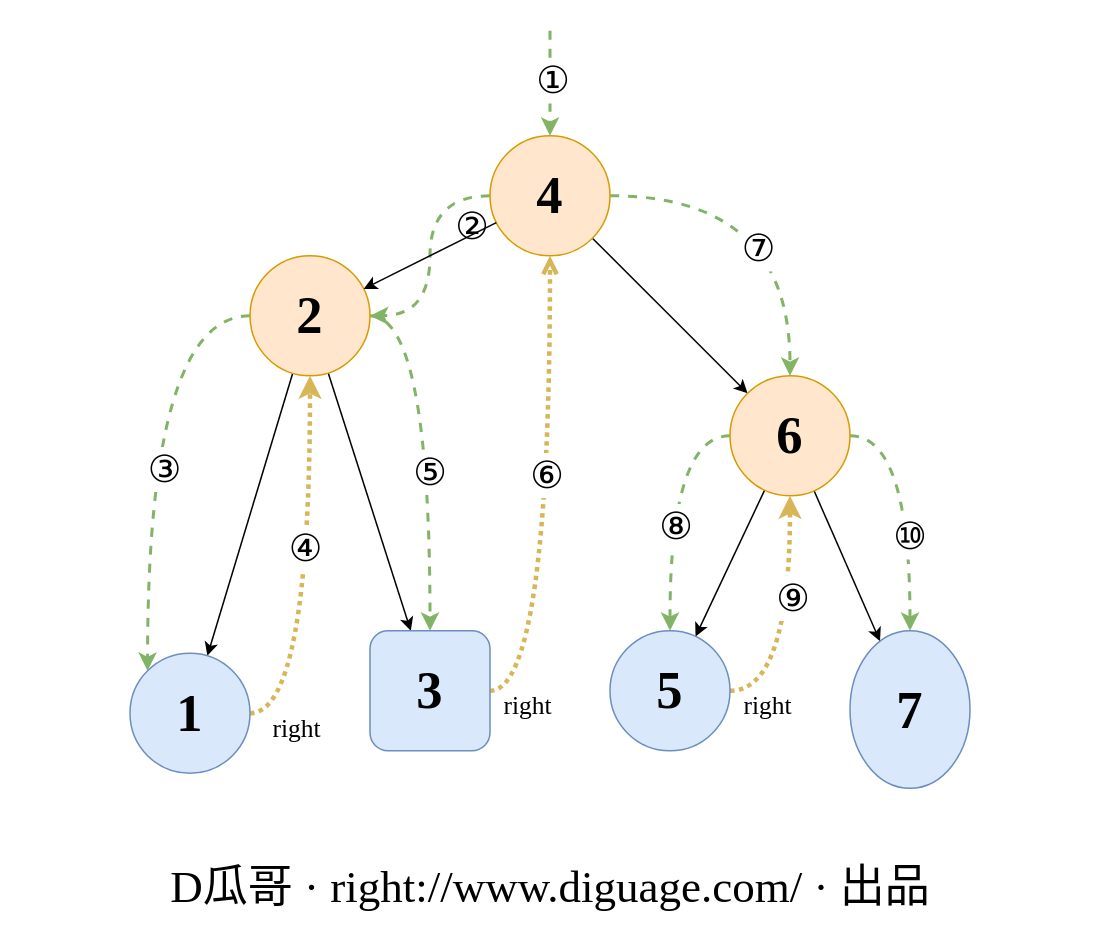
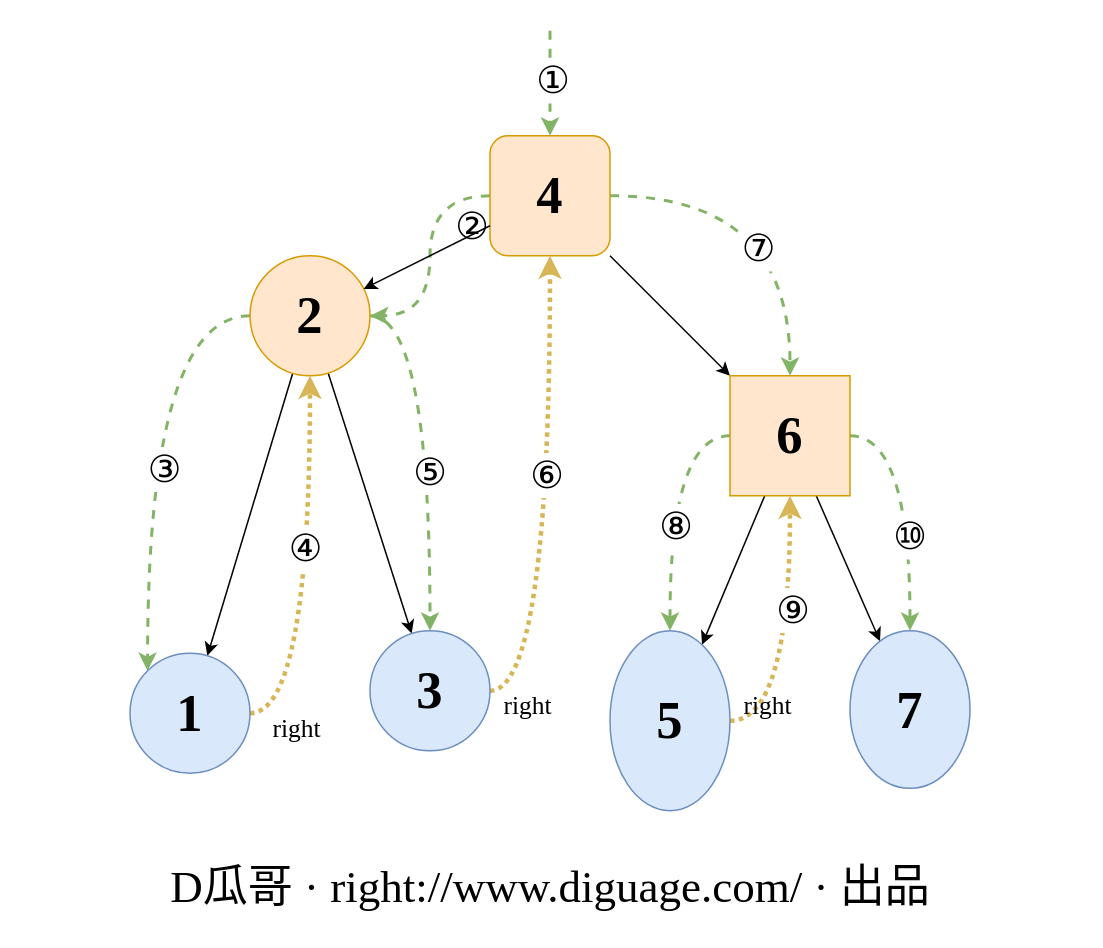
node "4": shape ellipse -> rounded rectangle
edge "3" -> "4": arrowhead open -> classic
node "6": shape ellipse -> rectangle
node "3": shape rounded rectangle -> ellipse
node "5": size 120x120 -> 120x180
